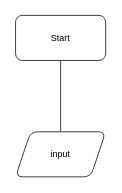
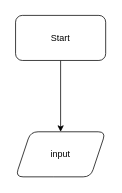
edge "Start" -- "input": arrowhead none -> classic
